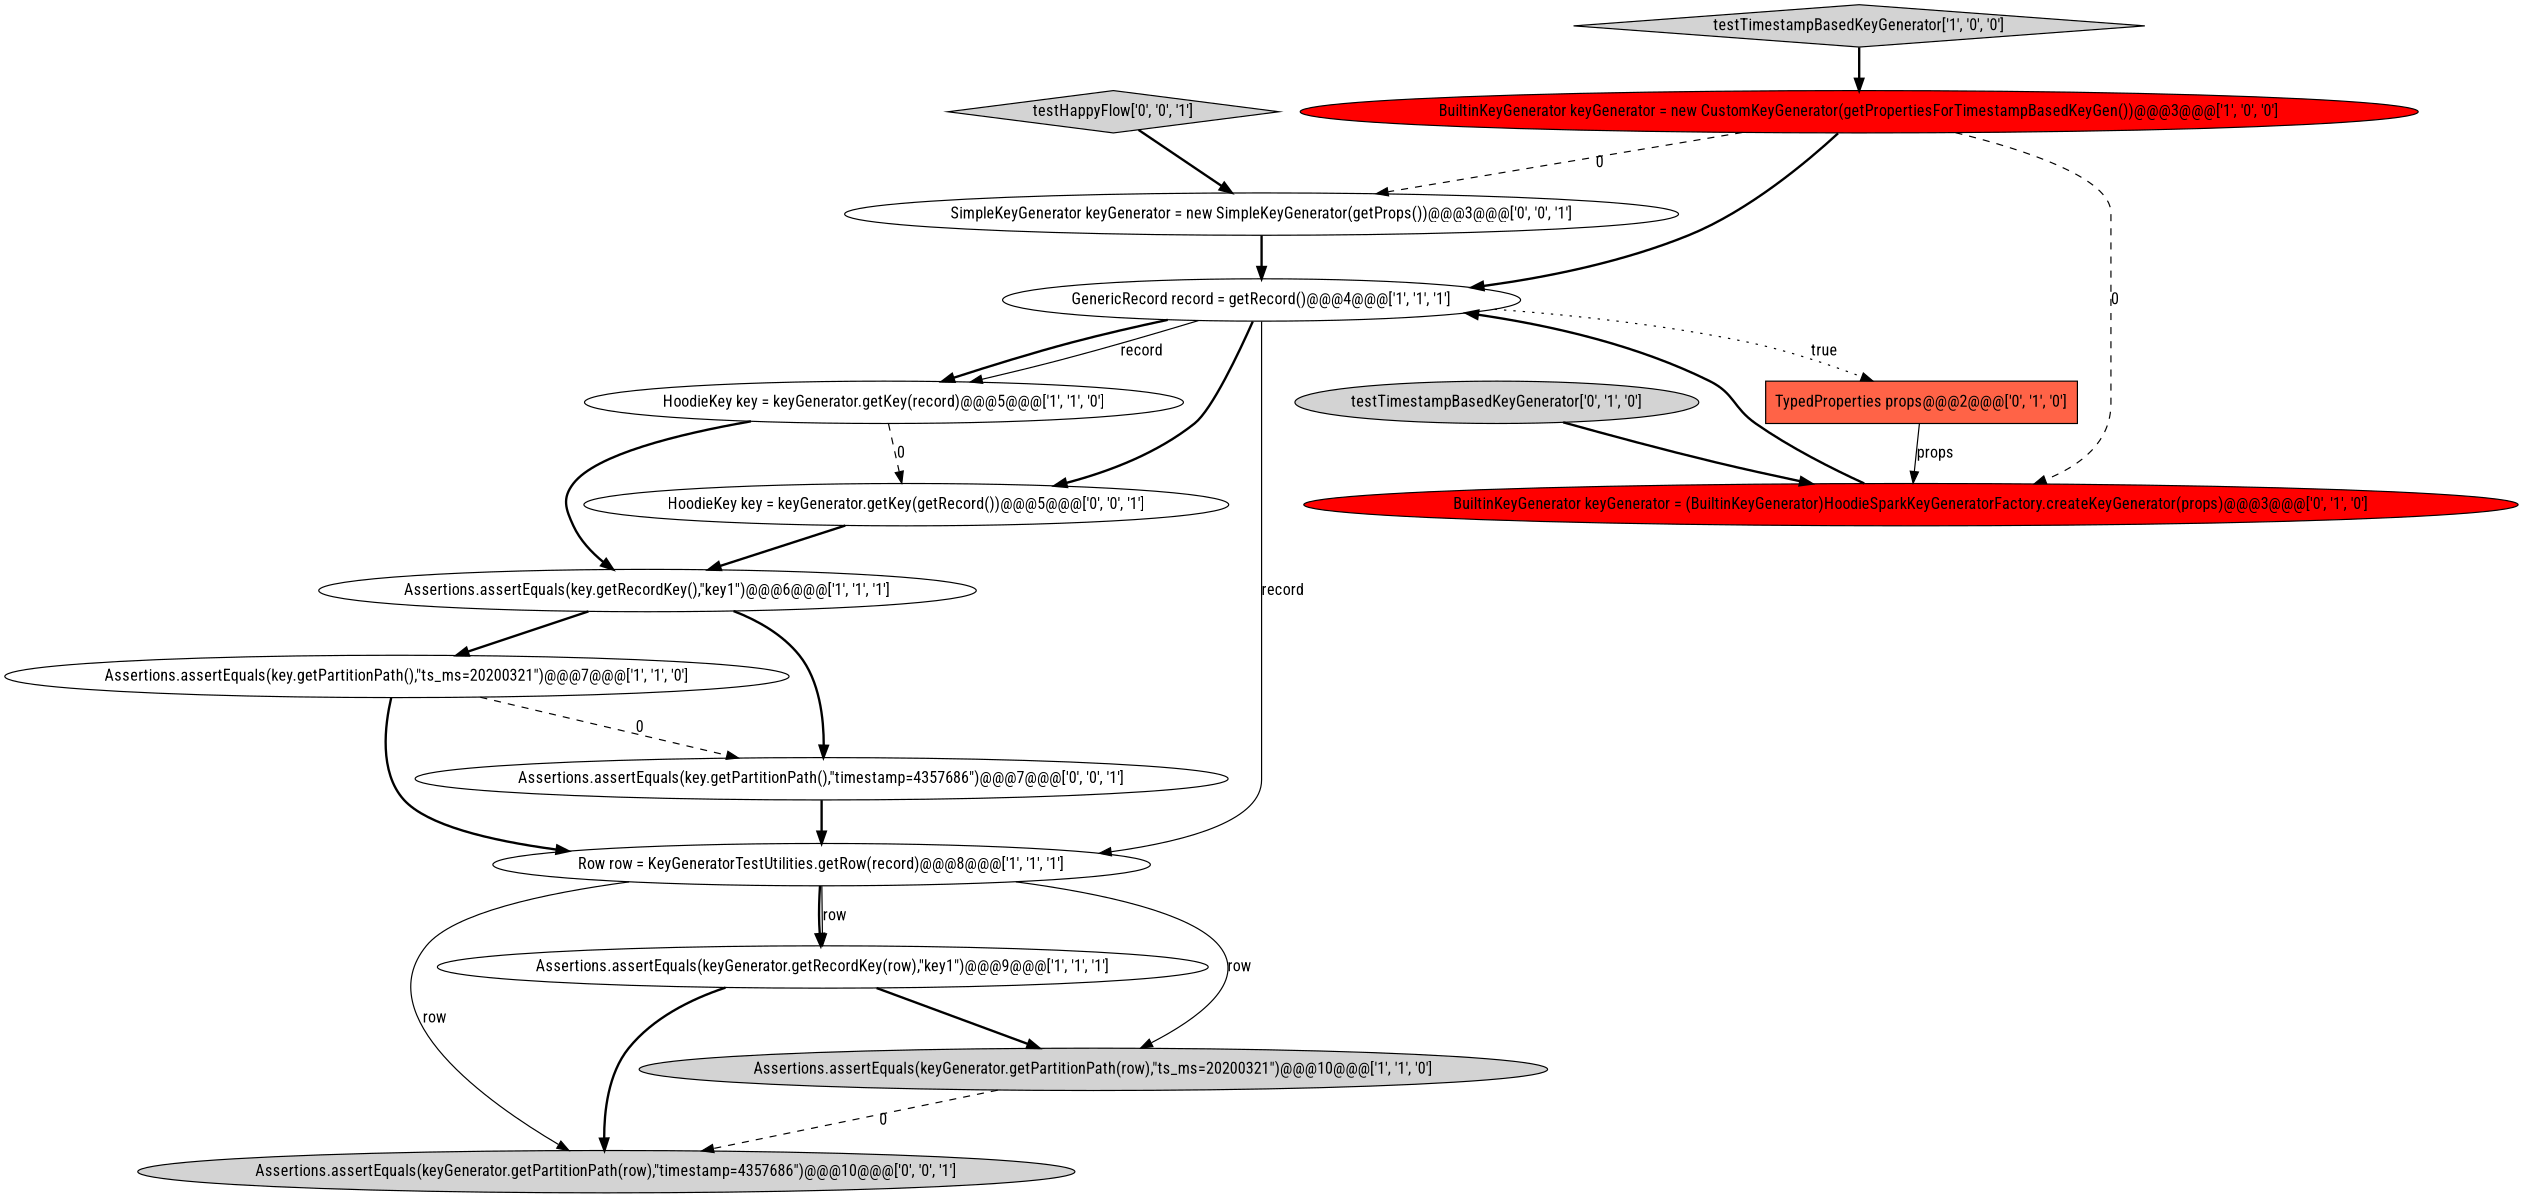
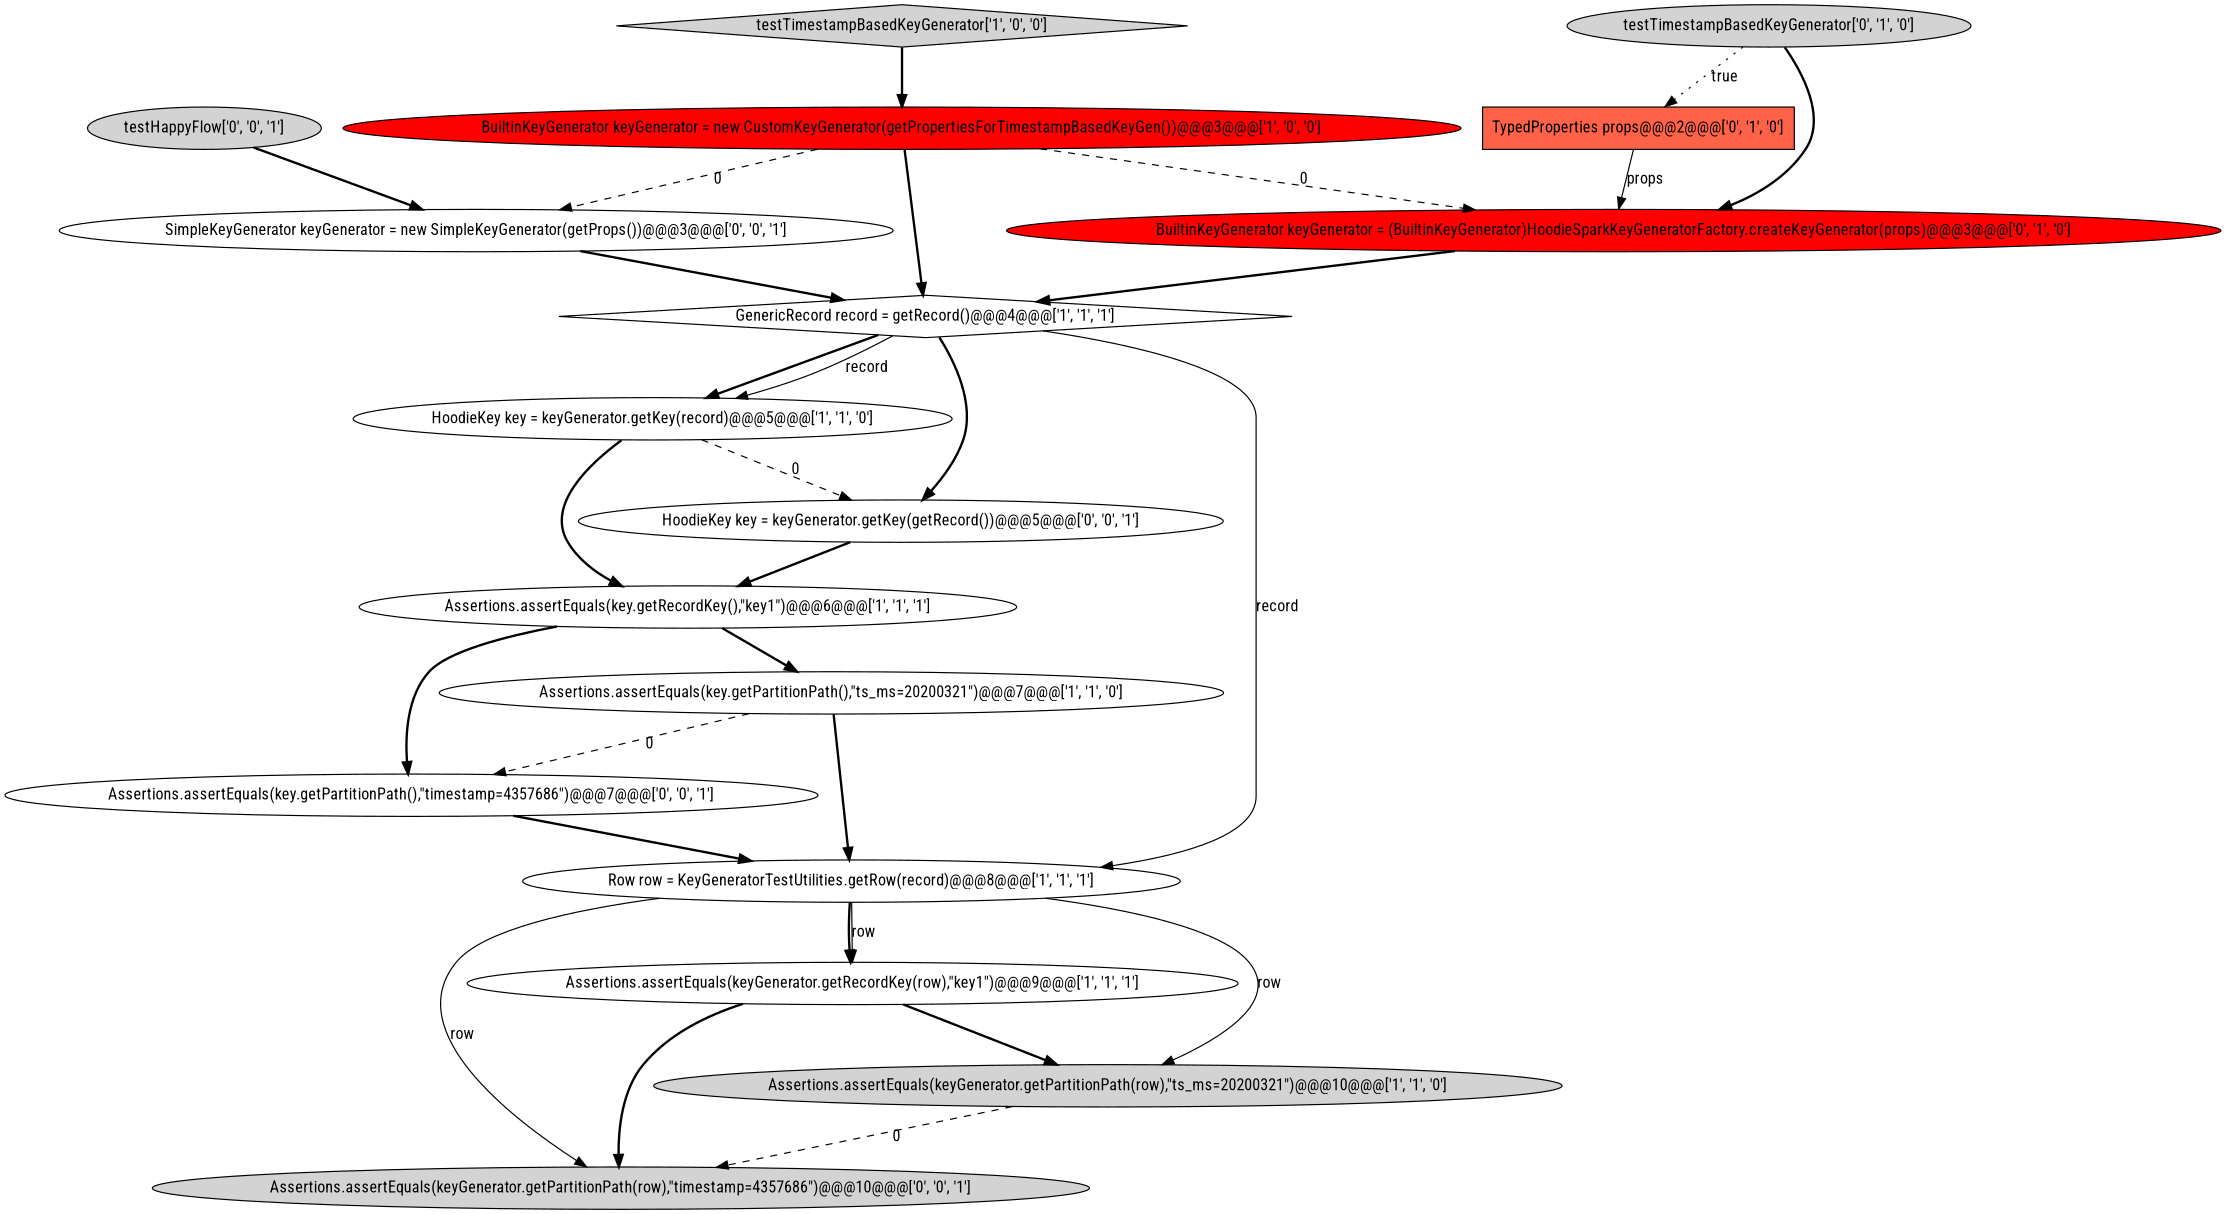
node "testHappyFlow['0', '0', '1']": shape diamond -> ellipse
node "GenericRecord record = getRecord()@@@4@@@['1', '1', '1']": shape ellipse -> diamond
edge "GenericRecord record = getRecord()@@@4@@@['1', '1', '1']" -> "TypedProperties props@@@2@@@['0', '1', '0']": now "testTimestampBasedKeyGenerator['0', '1', '0']" -> "TypedProperties props@@@2@@@['0', '1', '0']"
